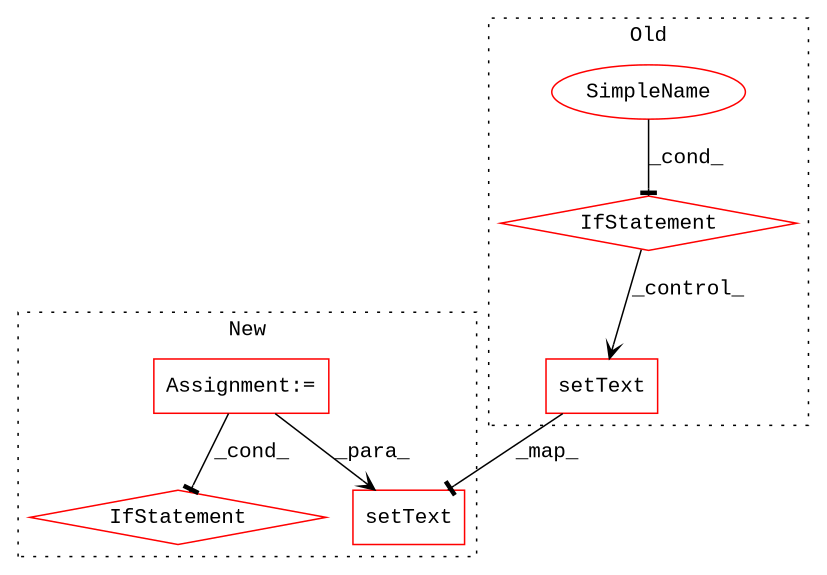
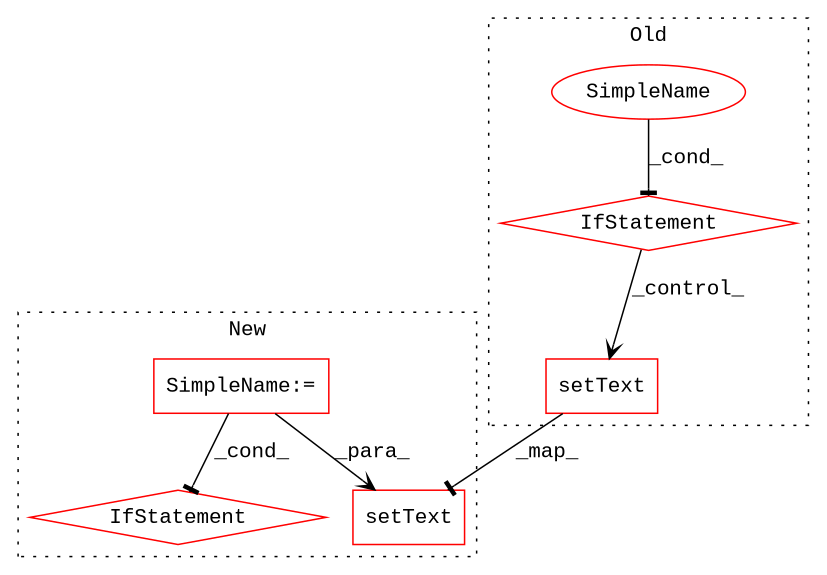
node "Assignment:=": label "Assignment:=" -> "SimpleName:="
